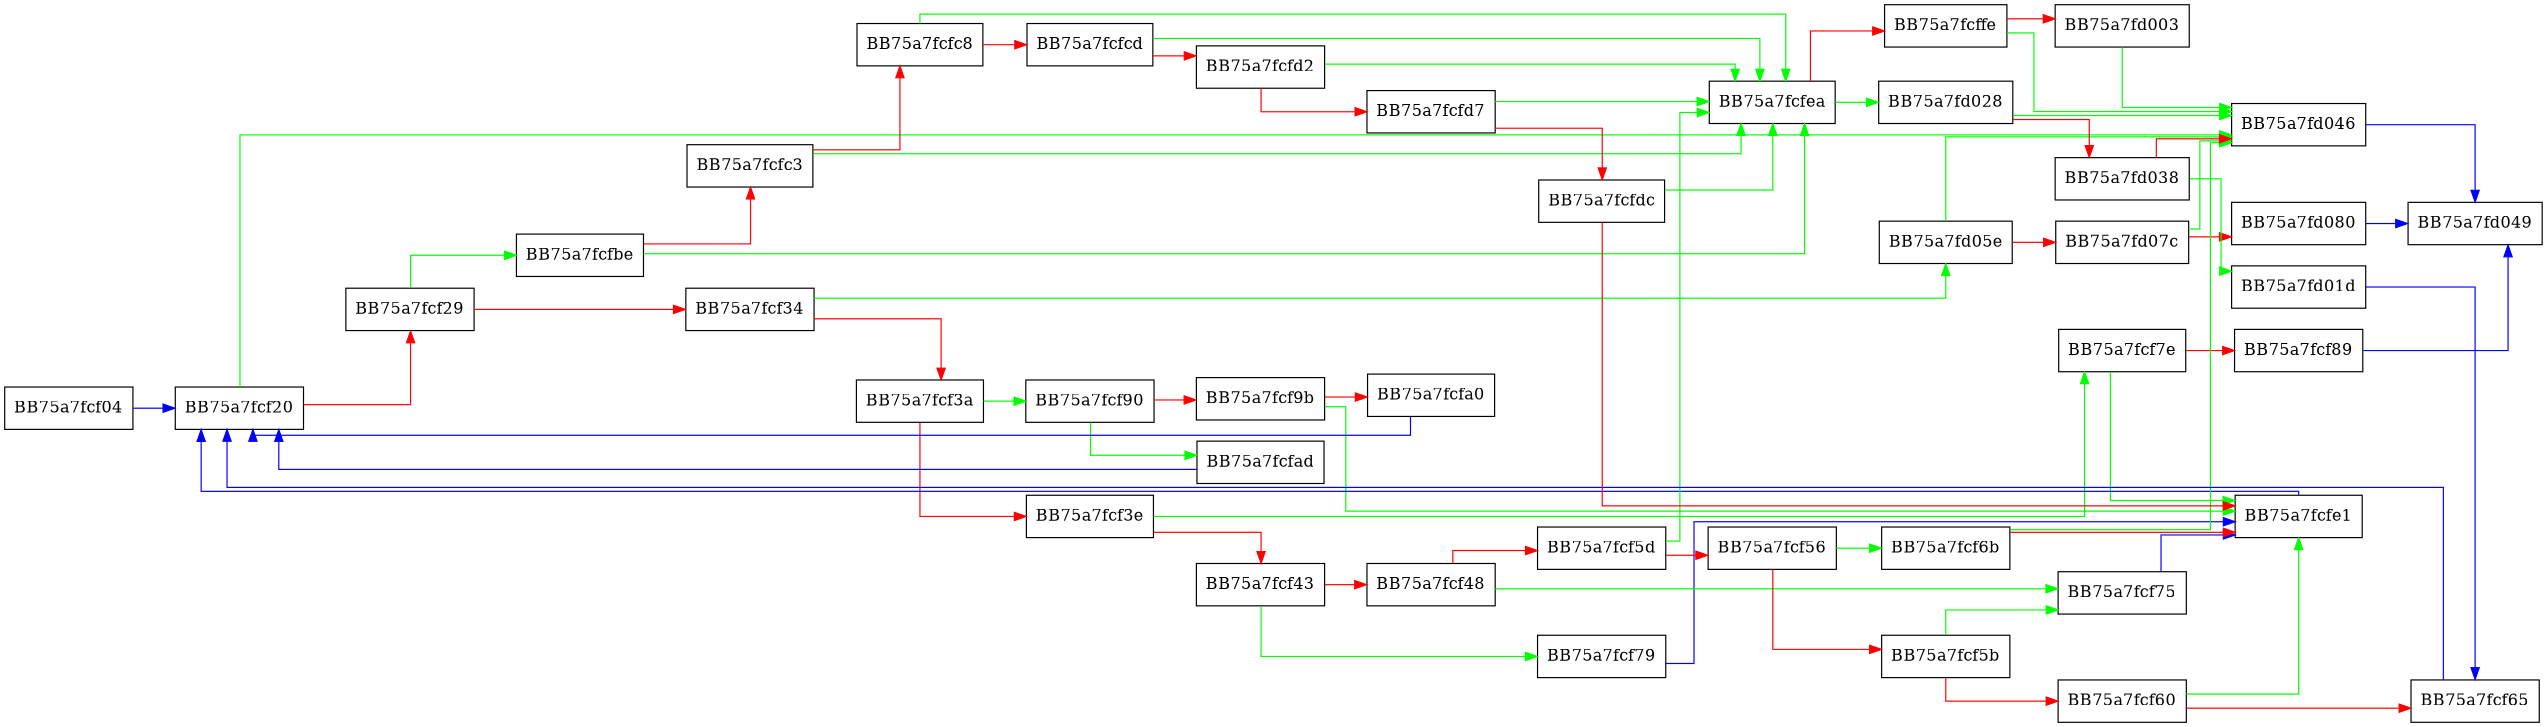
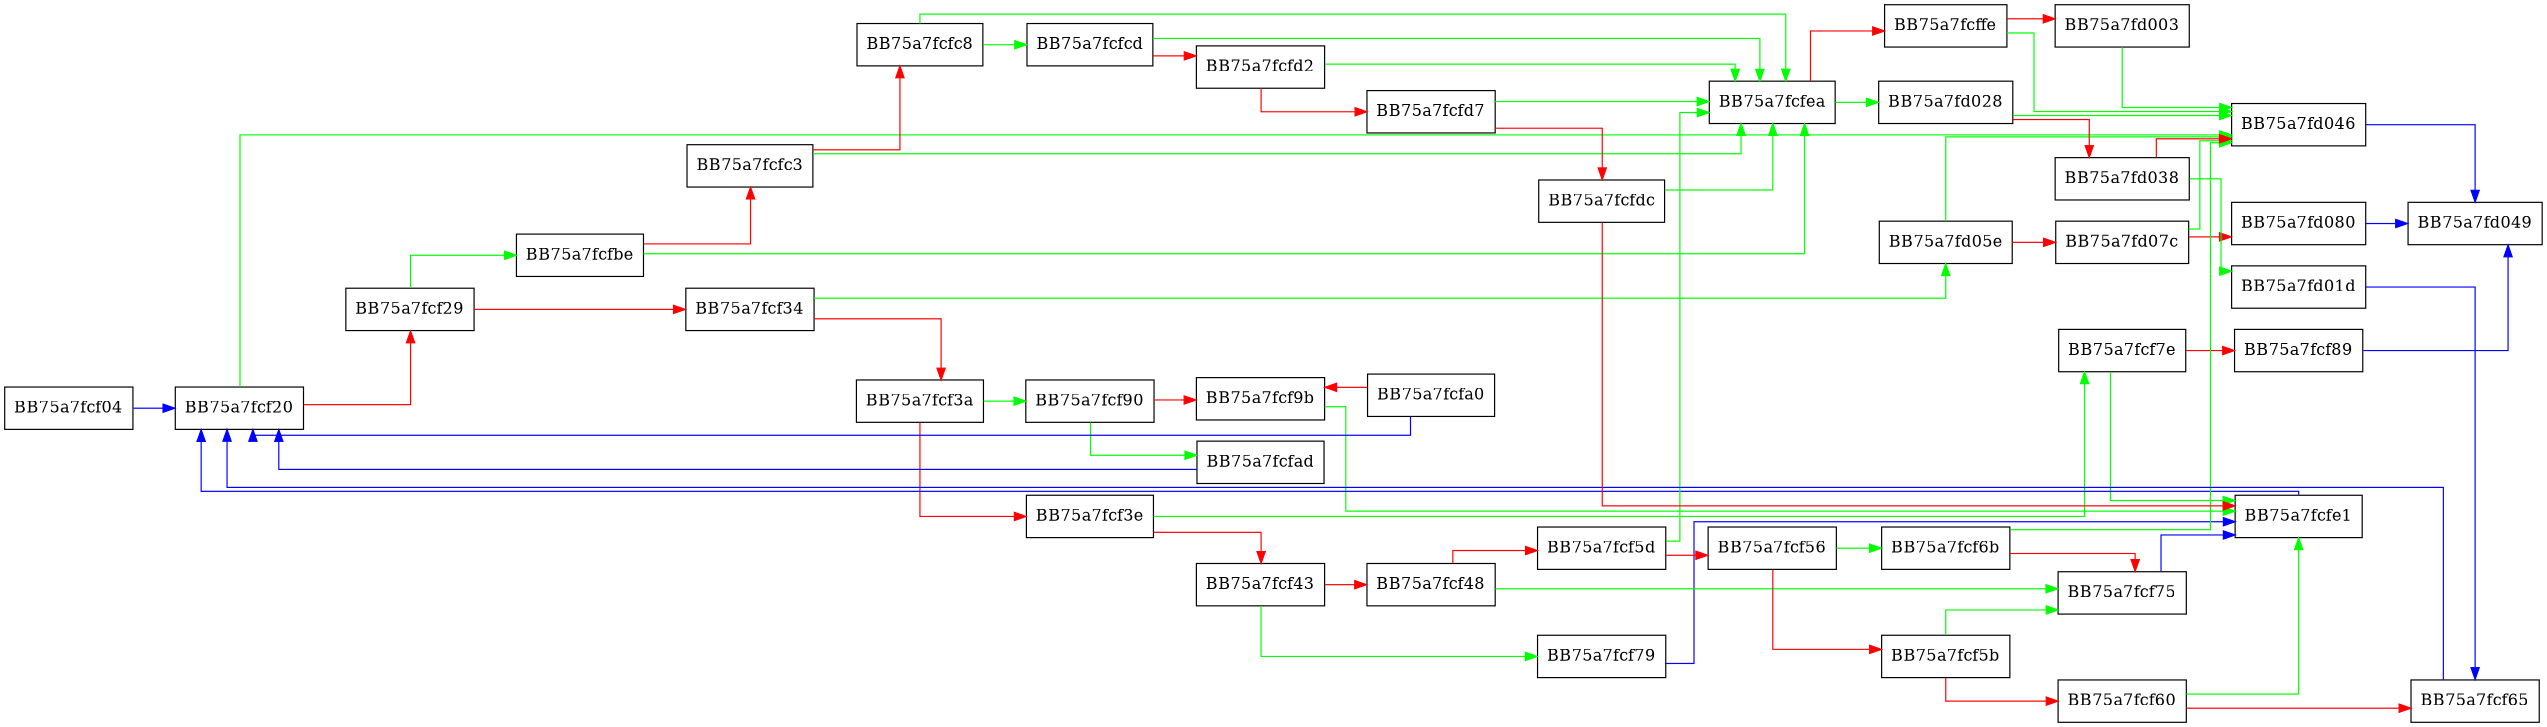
edge "BB75a7fcfc8" -> "BB75a7fcfcd": color red -> green
edge "BB75a7fcf9b" -> "BB75a7fcfa0": reversed
edge "BB75a7fcf6b" -> "BB75a7fcfe1": now "BB75a7fcf6b" -> "BB75a7fcf75"
